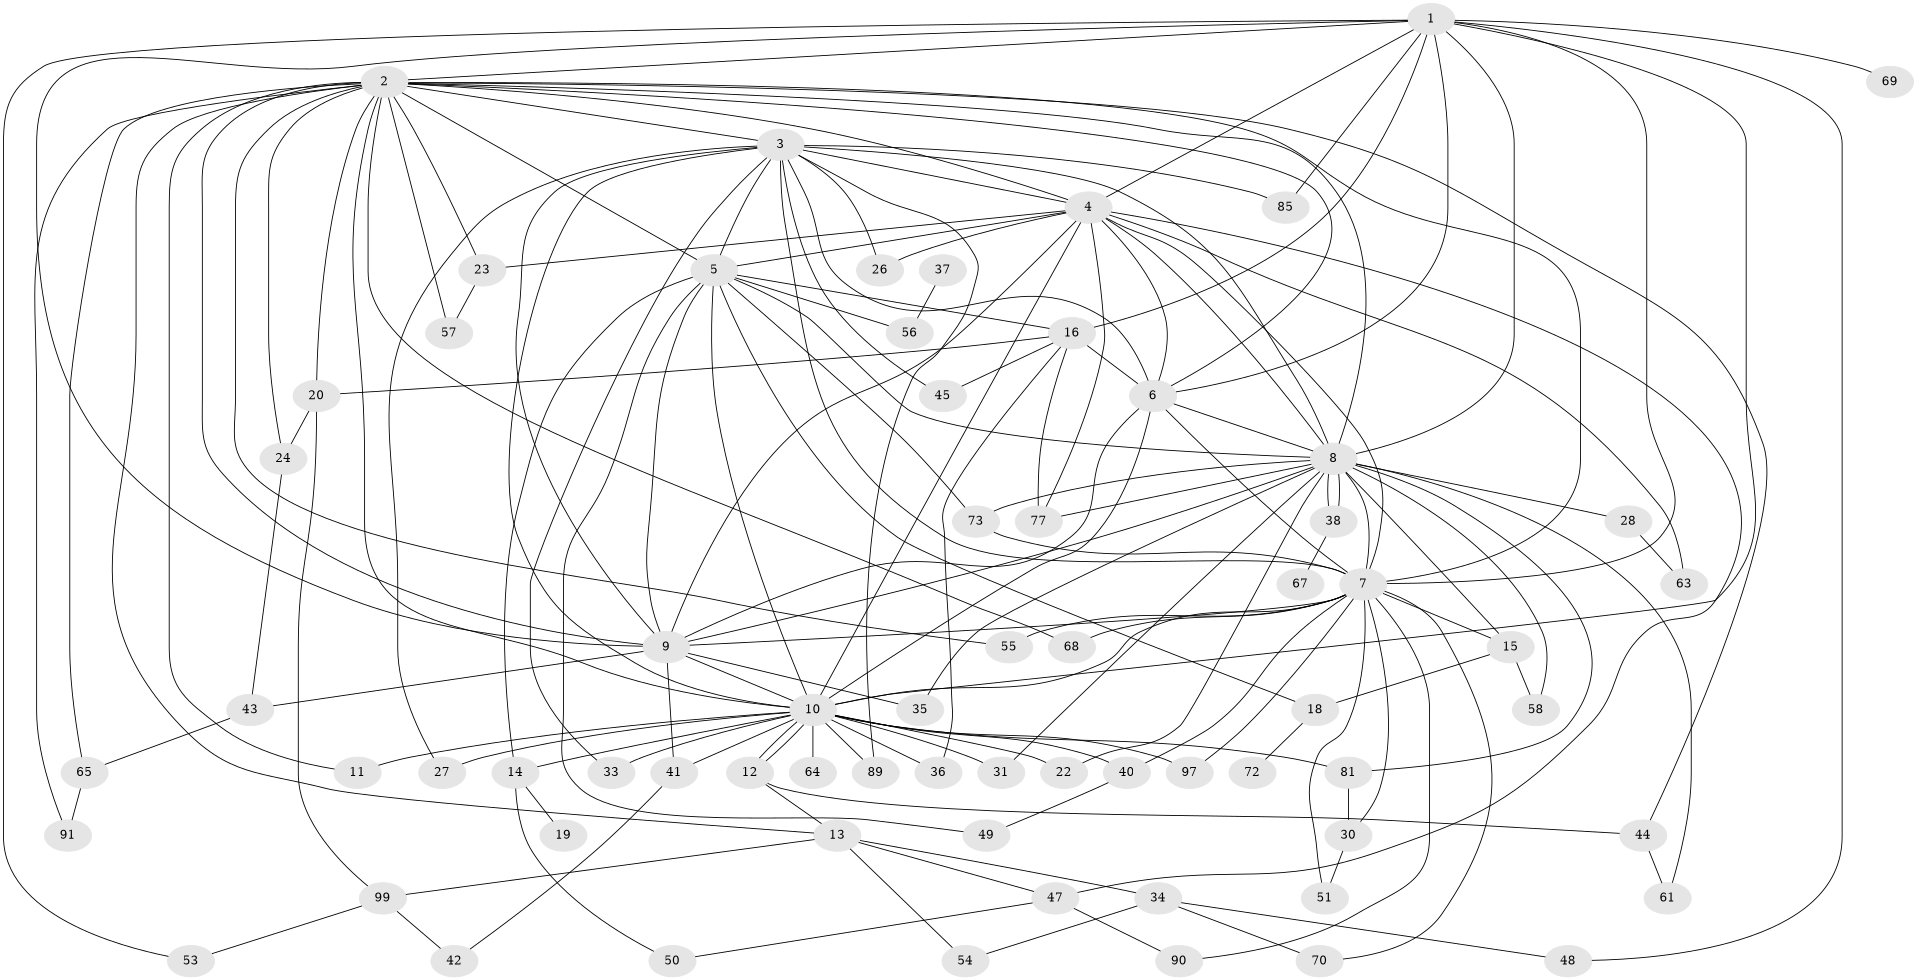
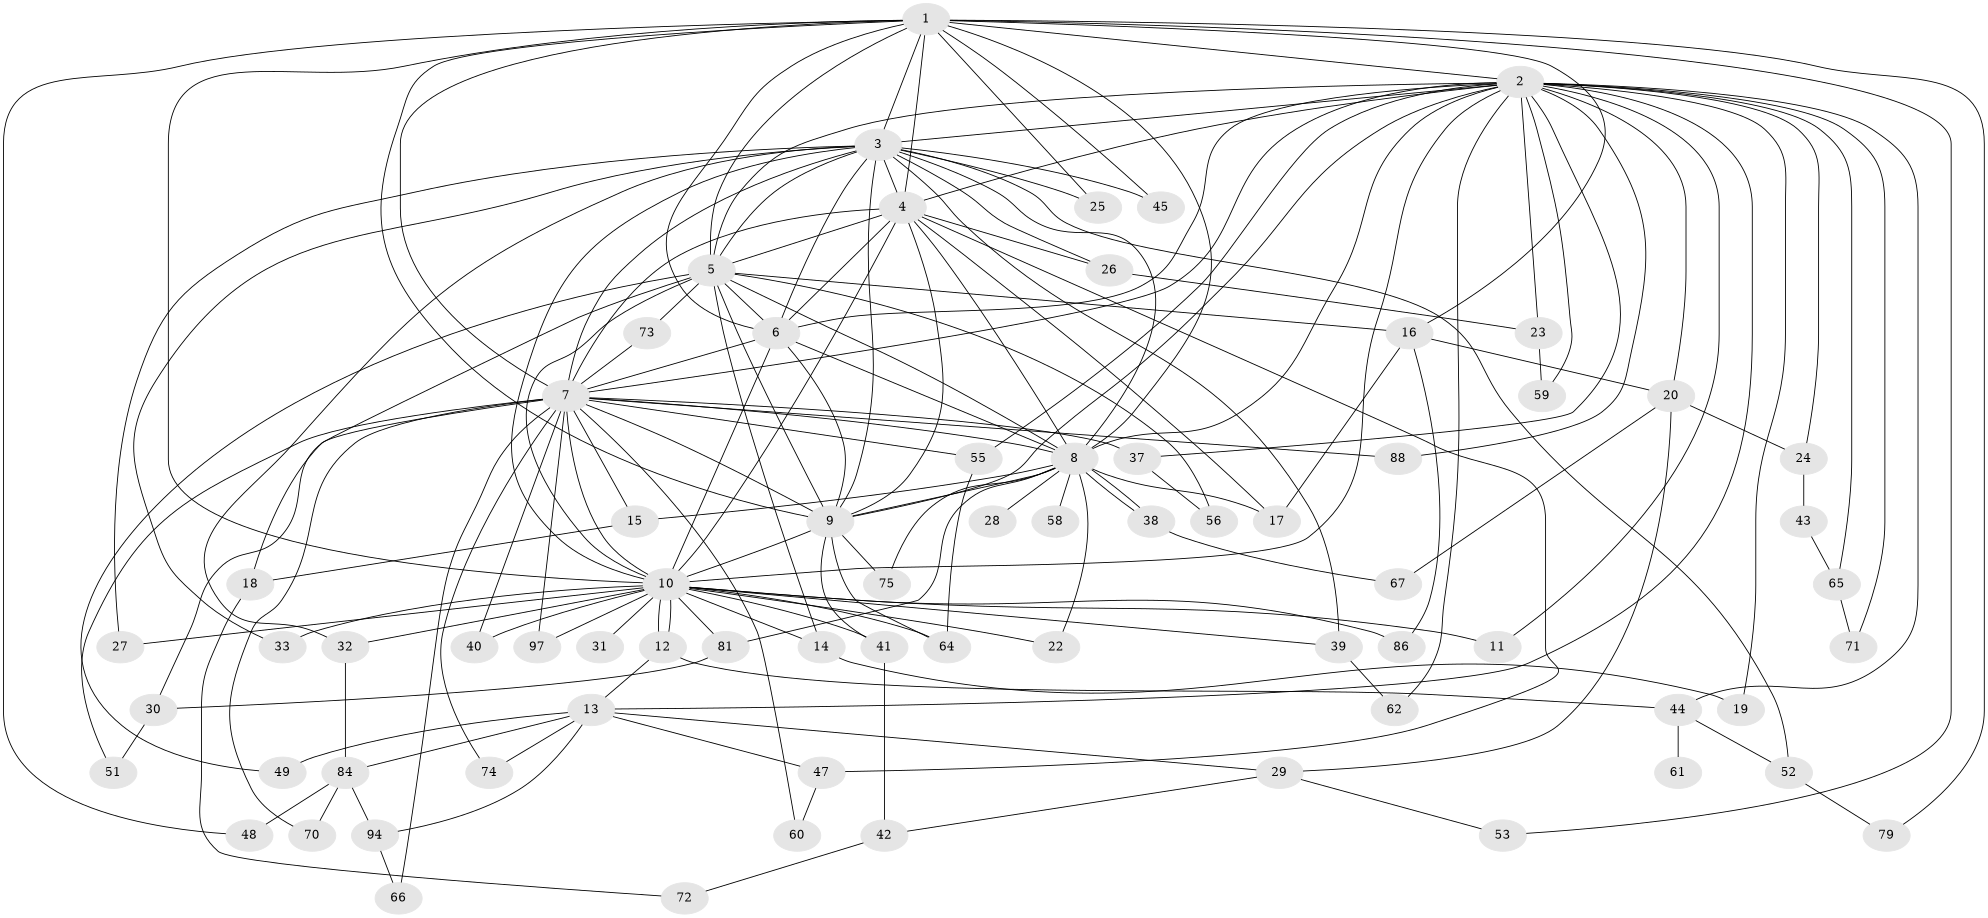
edge "1" -- "3": added
node "69": label "69" -> "79"
edge "1" -- "5": added
node "85": label "85" -> "25"
edge "4" -- "23": now "26" -- "23"
edge "2" -- "19": added
node "57": label "57" -> "59"
edge "16" -- "45": now "1" -- "45"
edge "16" -- "6": now "5" -- "6"
edge "7" -- "37": added
edge "2" -- "37": added
edge "8" -- "73": removed
edge "20" -- "67": added
node "77": label "77" -> "17"
edge "55" -- "64": added
node "63": removed
edge "8" -- "61": removed
edge "8" -- "31": removed
node "32": added
node "68": label "68" -> "88"
edge "9" -- "43": now "9" -- "64"
edge "15" -- "58": removed
node "35": label "35" -> "75"
node "62": added
node "74": added
node "89": label "89" -> "39"
node "36": label "36" -> "86"
node "52": added
edge "40" -- "49": now "13" -- "49"
node "91": label "91" -> "71"
edge "42" -- "72": added
node "99": label "99" -> "29"
node "66": added
node "34": label "34" -> "84"
node "50": removed
node "54": label "54" -> "94"
node "90": label "90" -> "60"
